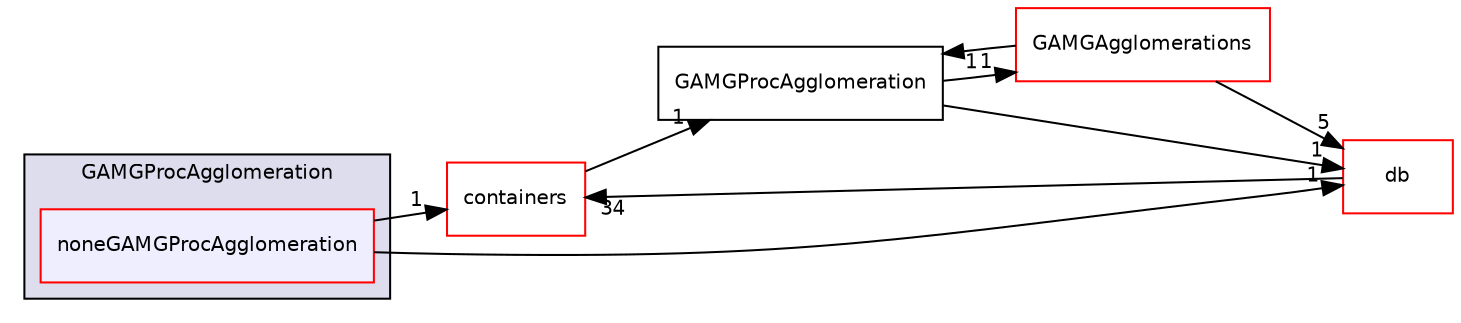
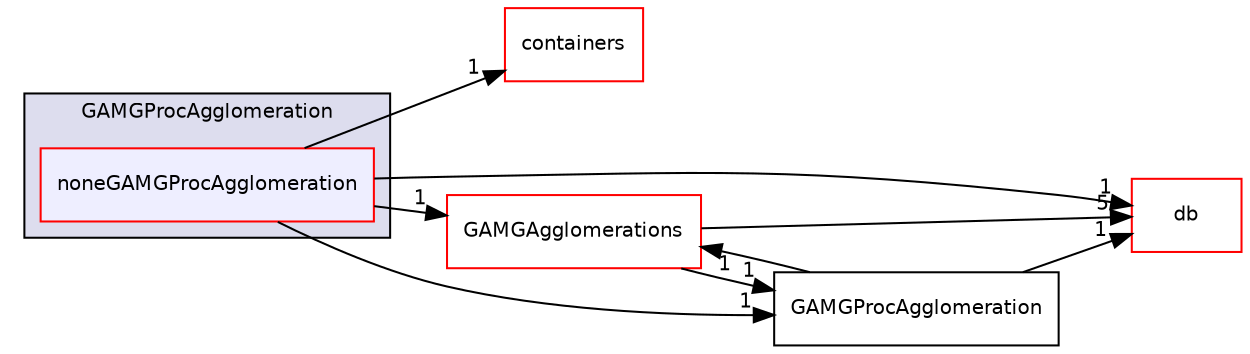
edge "containers" -> "GAMGProcAgglomeration": now "noneGAMGProcAgglomeration" -> "GAMGProcAgglomeration"
edge "db" -> "containers": removed
edge "noneGAMGProcAgglomeration" -> "GAMGAgglomerations": added
